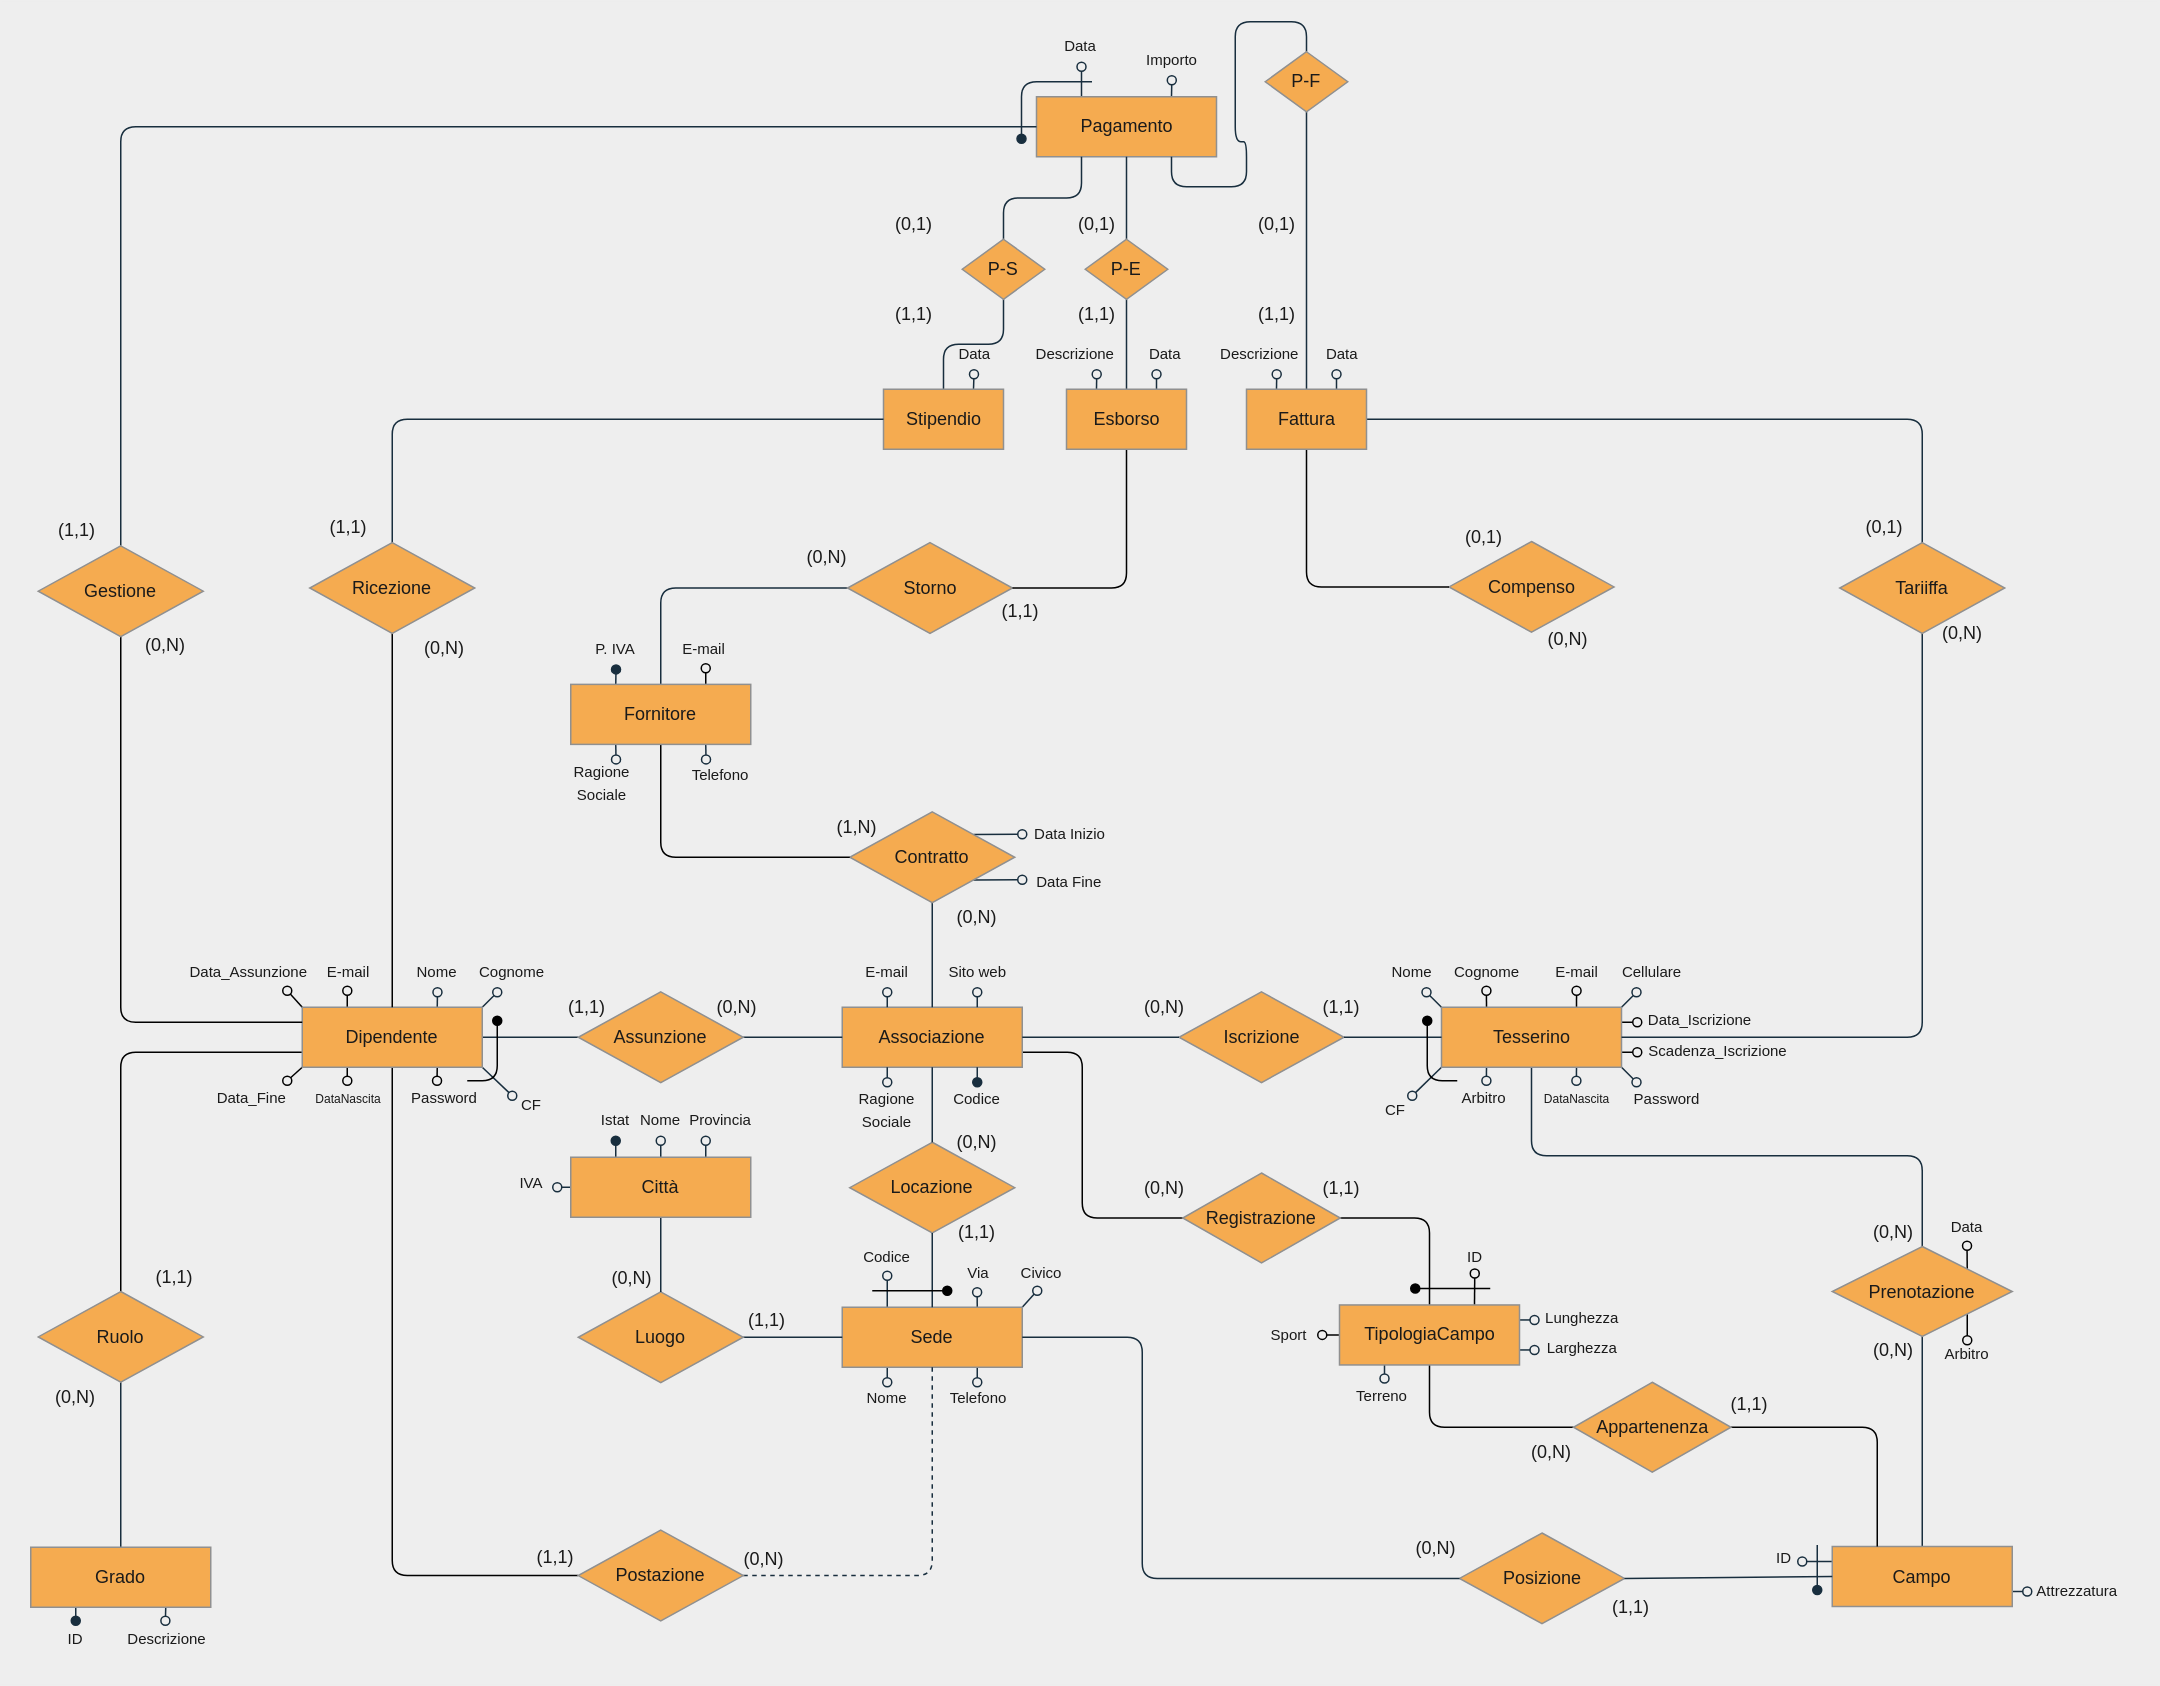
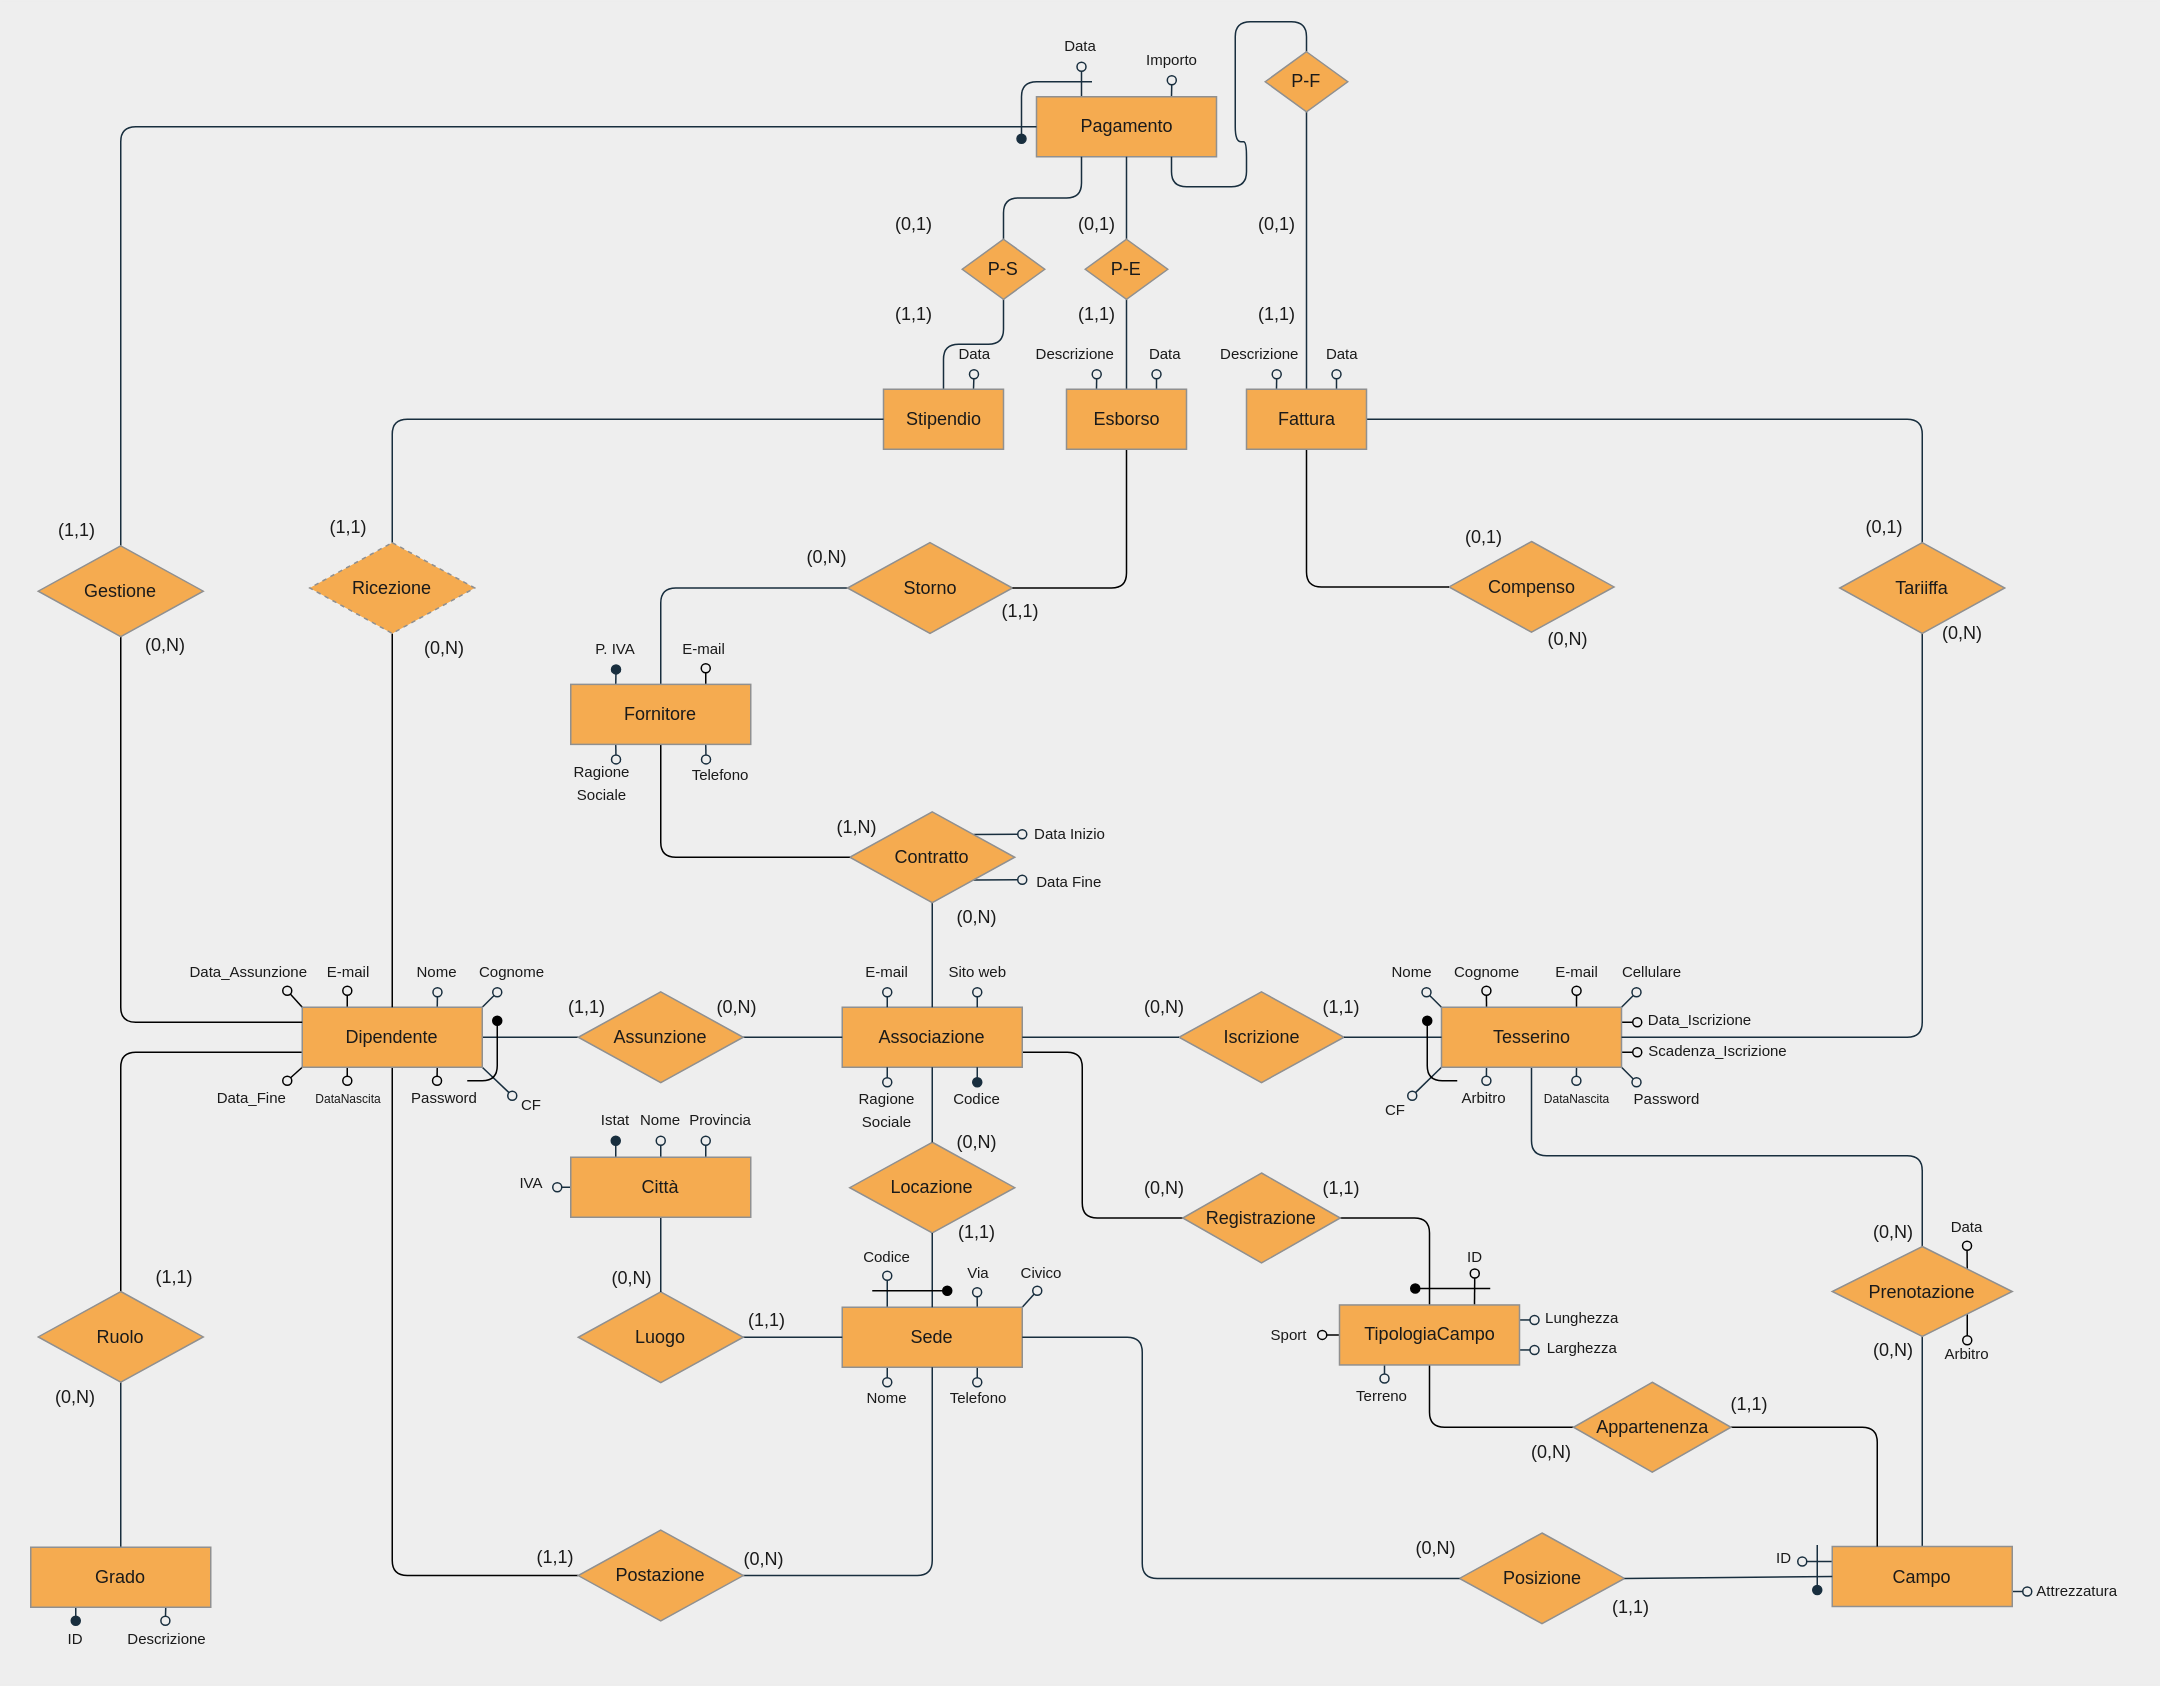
node "Ricezione": style solid -> dashed
edge "Sede" -- "Postazione": style dashed -> solid
